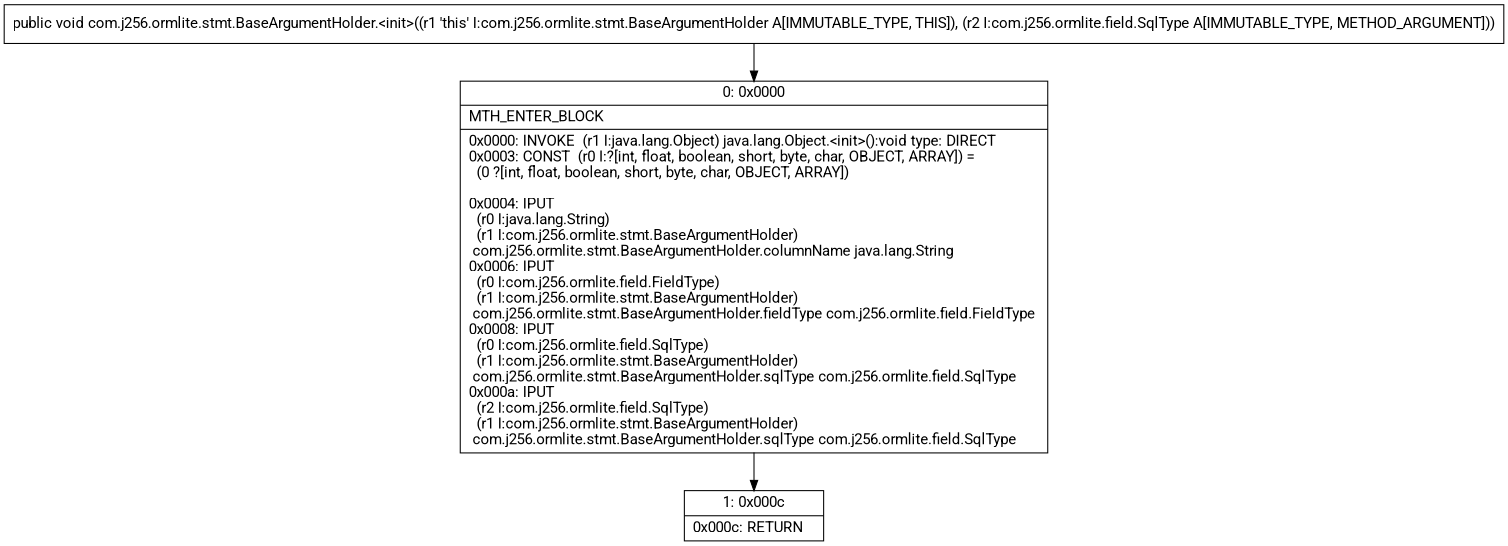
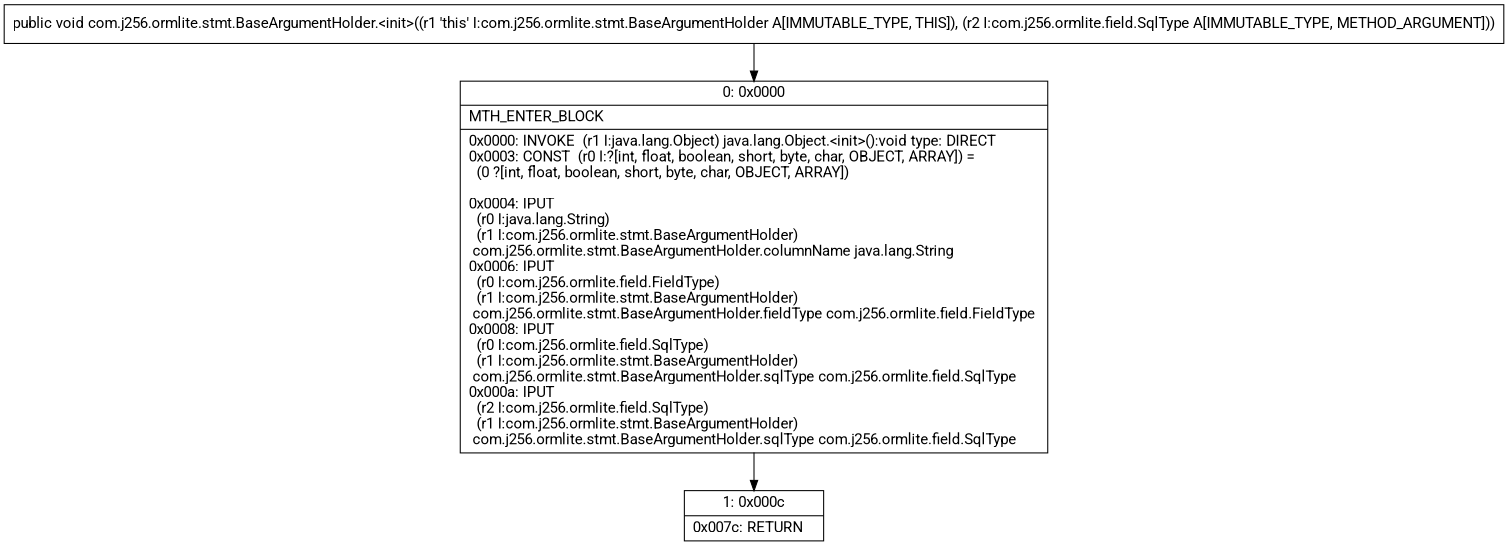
node "1: 0x000c": text "0x000c: RETURN" -> "0x007c: RETURN"
